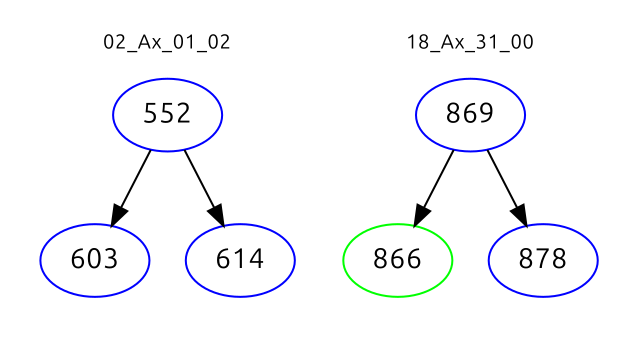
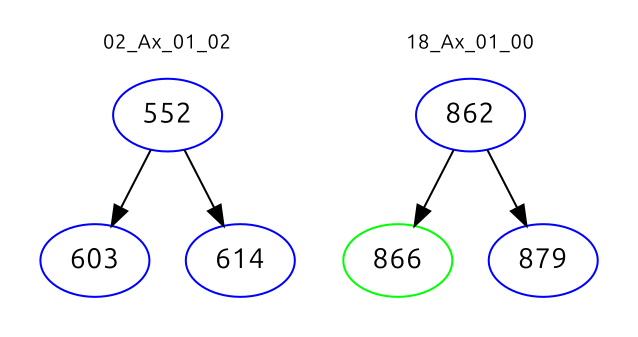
cluster "18_Ax_31_00": label "18_Ax_31_00" -> "18_Ax_01_00"
node "869": label "869" -> "862"
node "878": label "878" -> "879"
